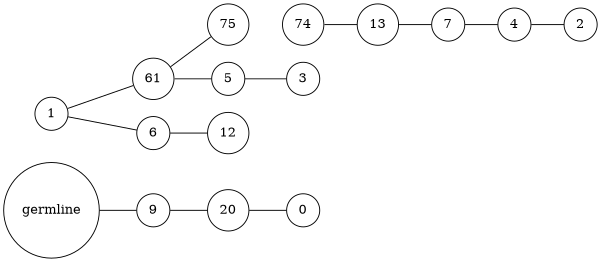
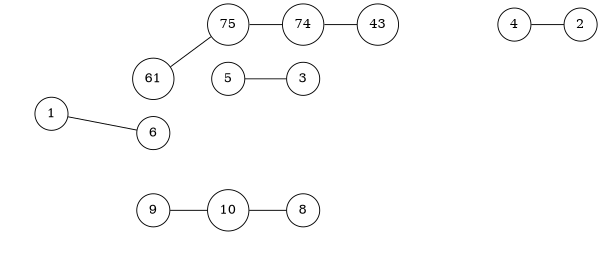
edge "75" -- "74": added
node "13": label "13" -> "43"
node "7": removed
edge "61" -- "5": removed
edge "61" -- "1": removed
node "12": removed
node "germline": removed
node "20": label "20" -> "10"
node "0": label "0" -> "8"
